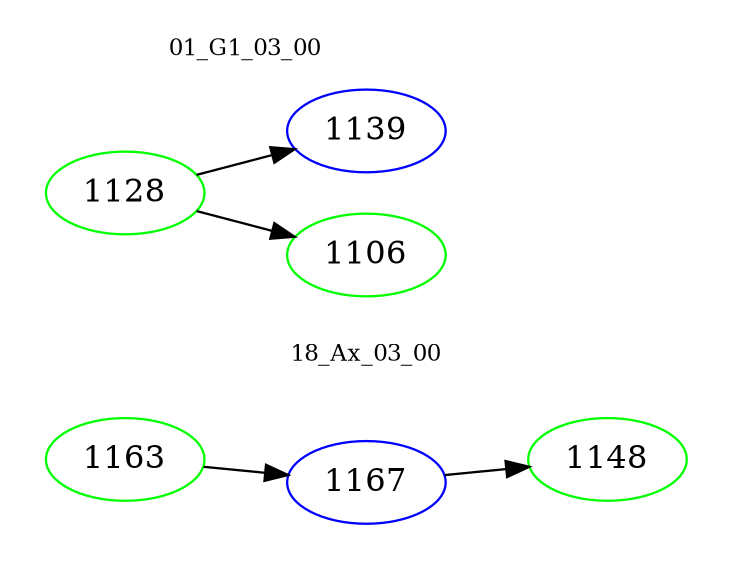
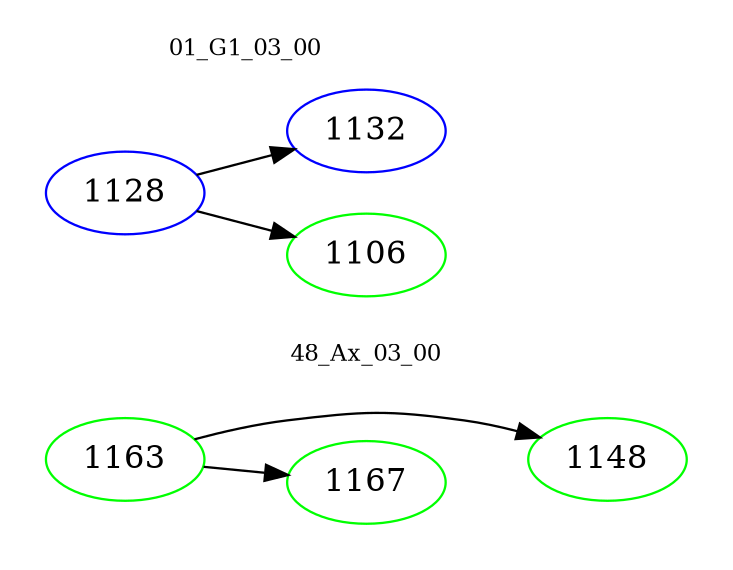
node "1139": label "1139" -> "1132"
node "1128": color green -> blue
cluster "18_Ax_03_00": label "18_Ax_03_00" -> "48_Ax_03_00"
edge "1167" -> "1148": now "1163" -> "1148"
node "1167": color blue -> green
